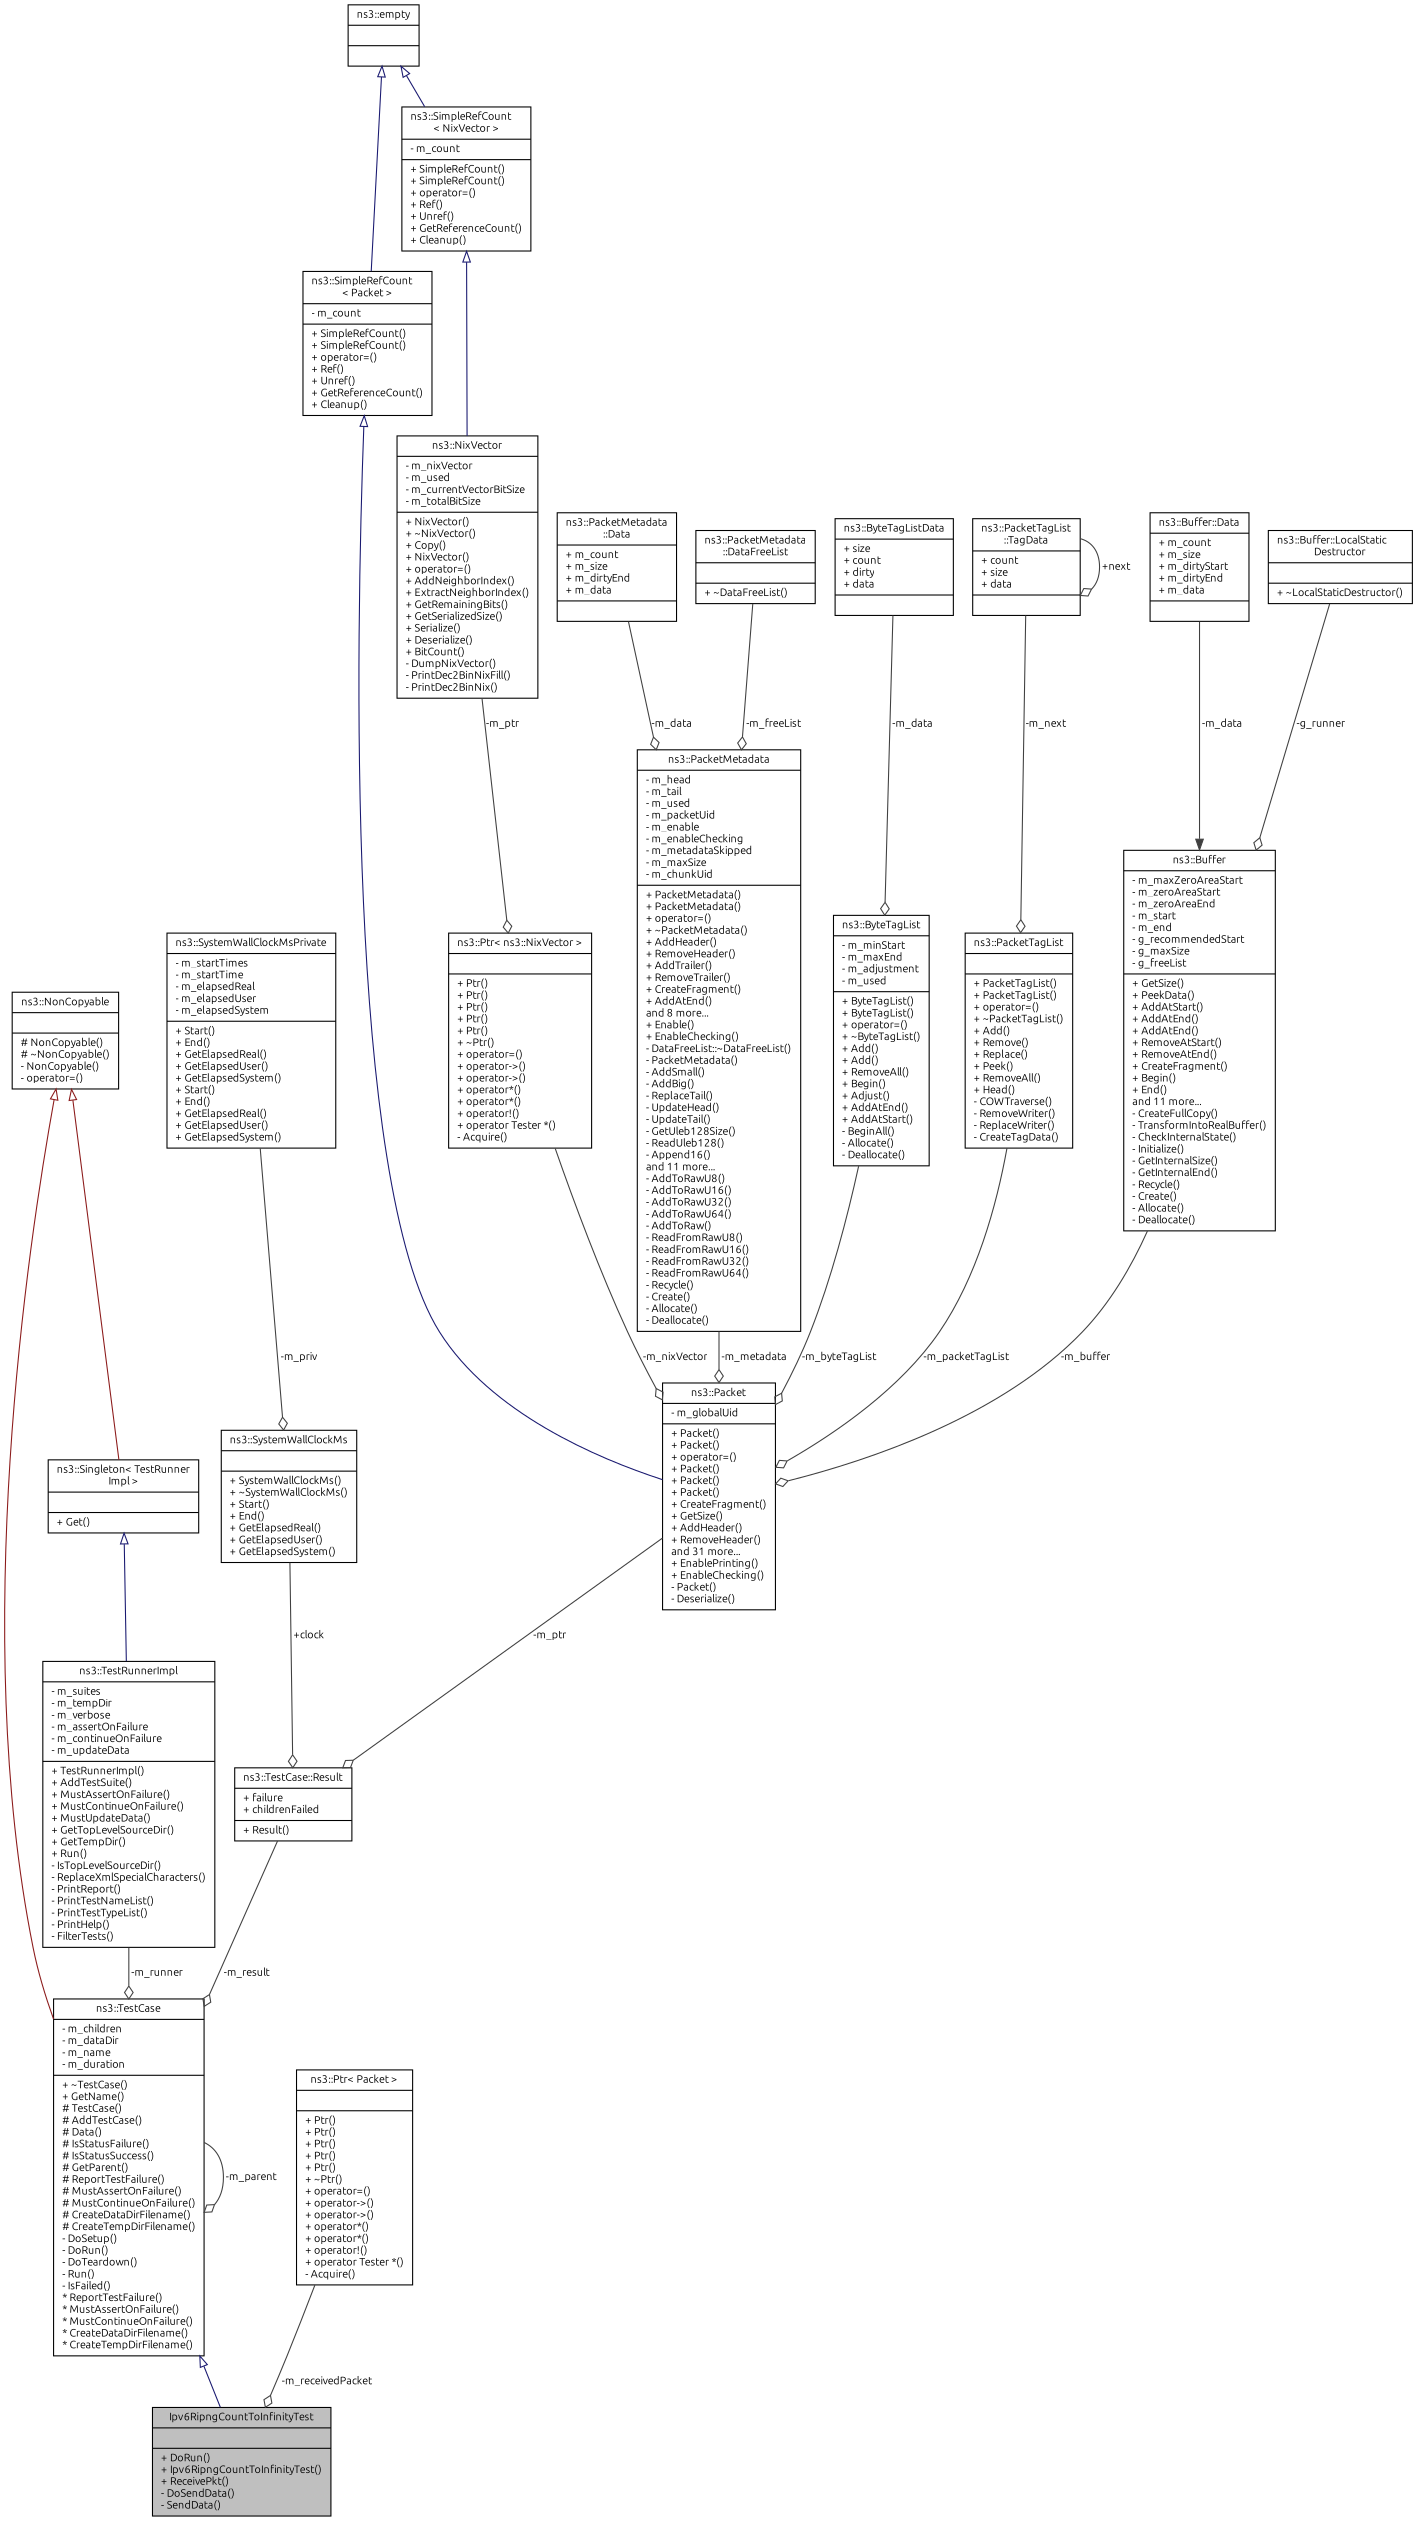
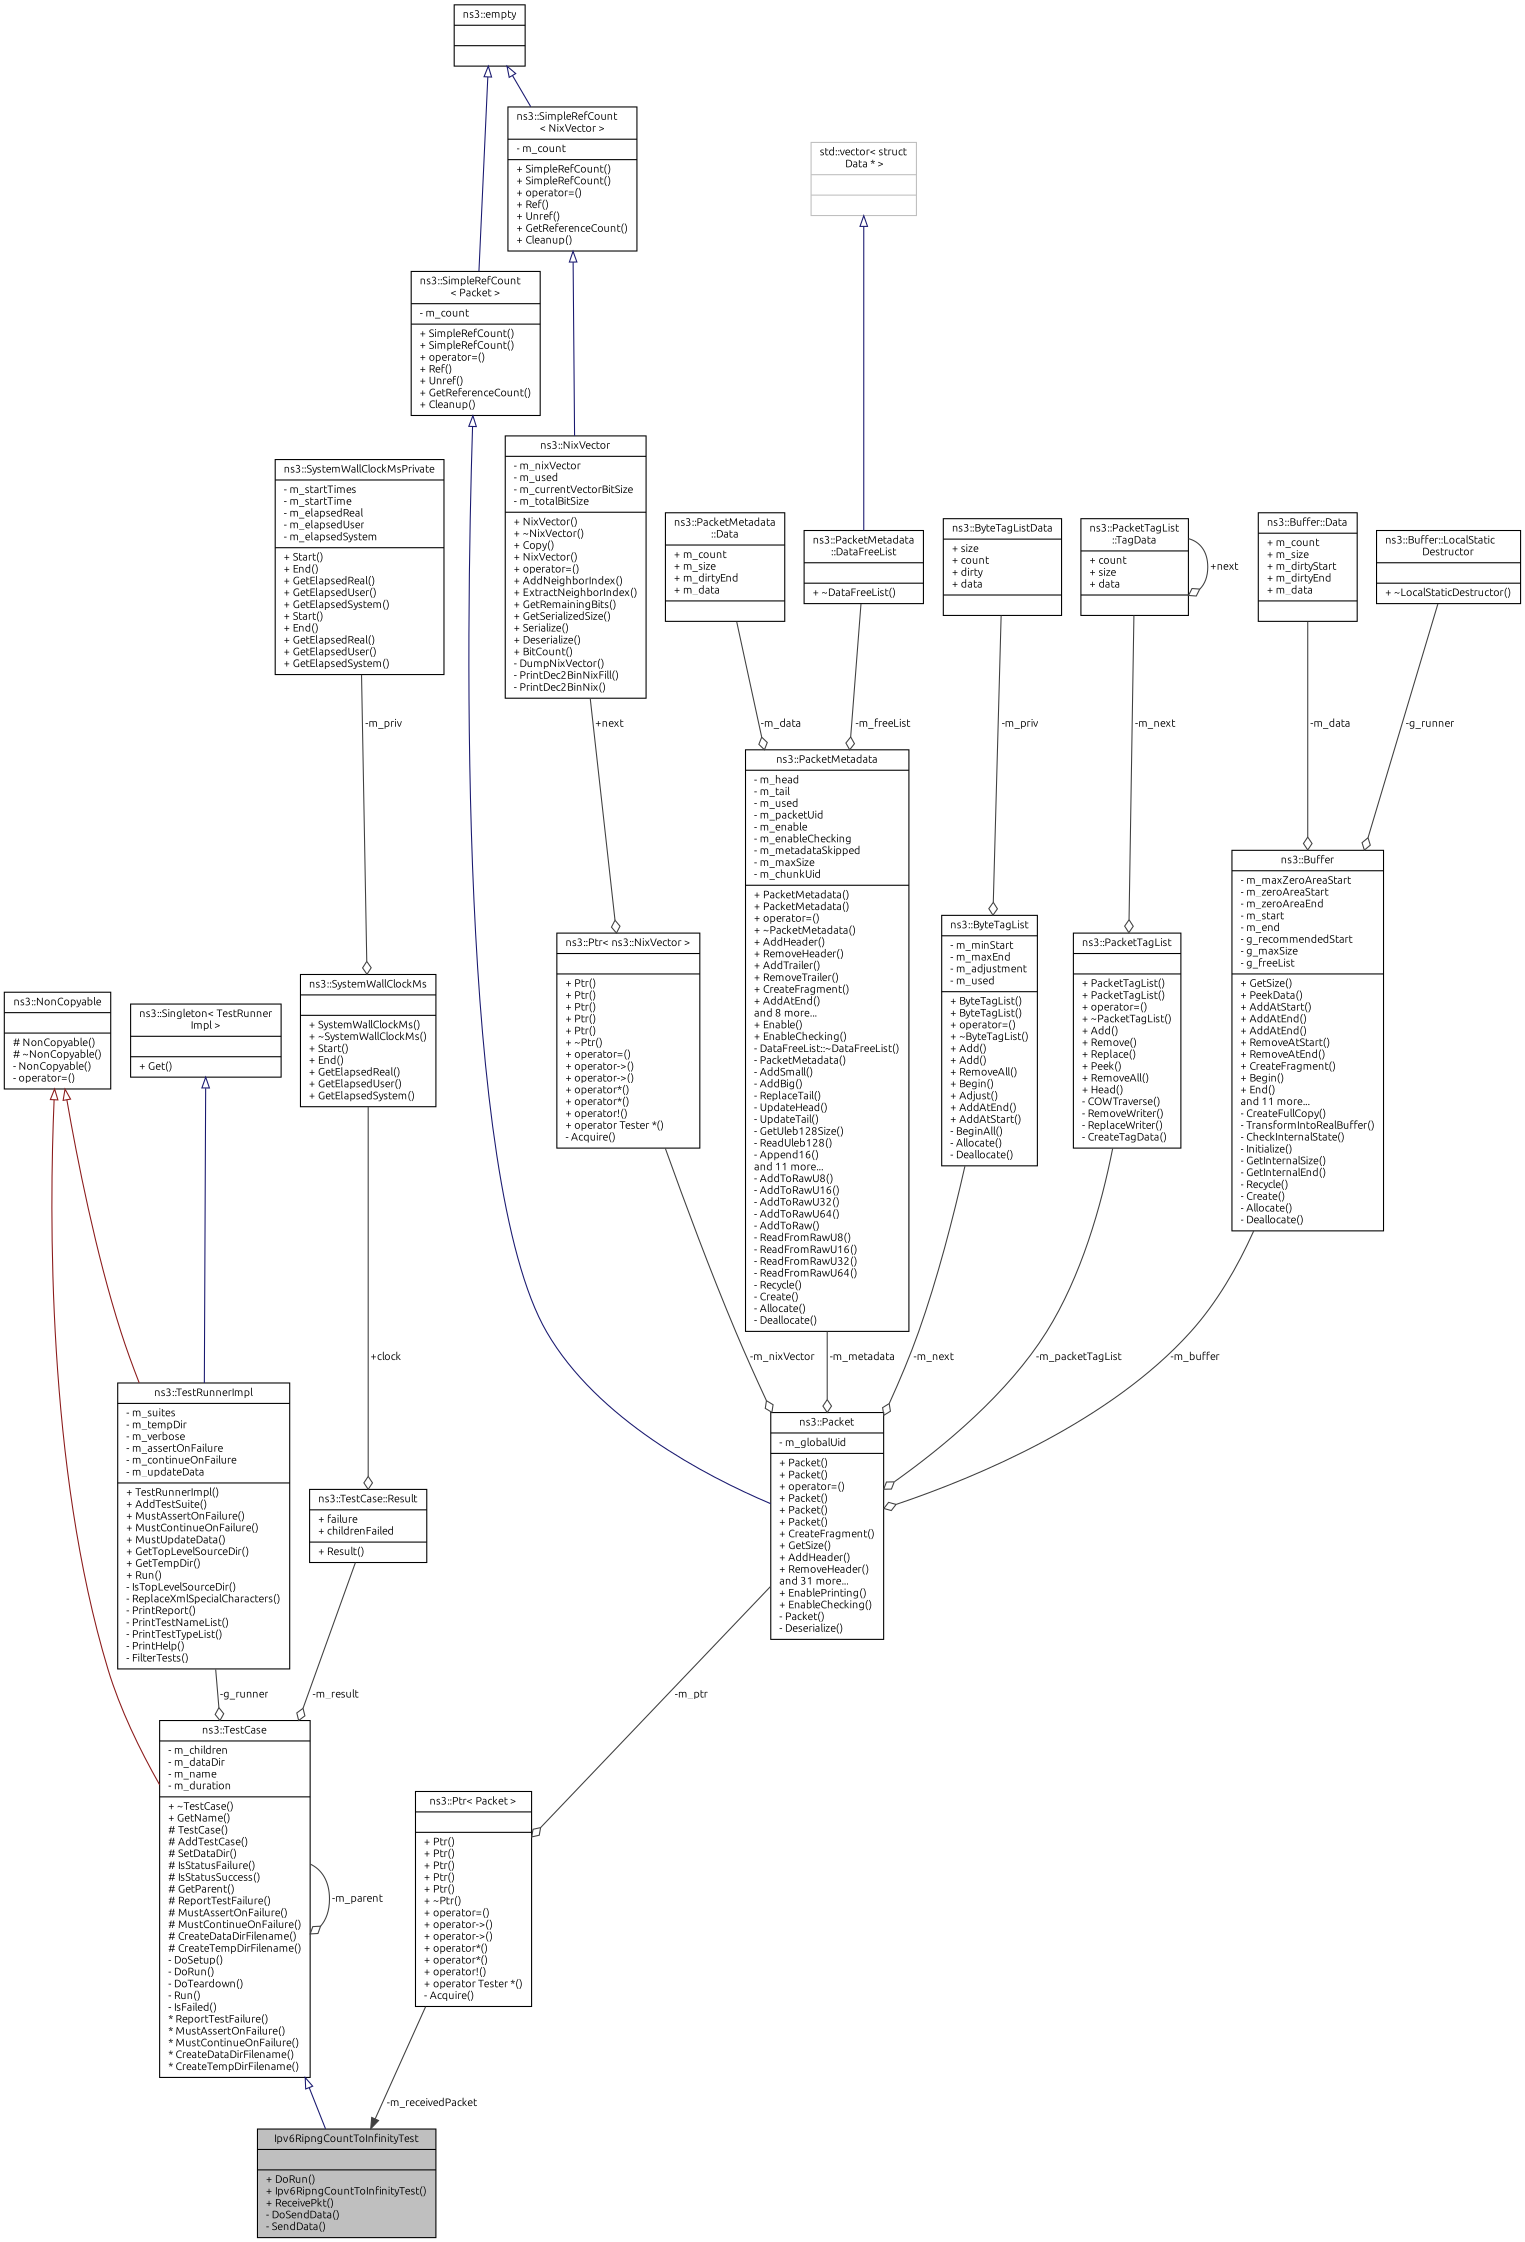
node "std::vector< struct": added
edge "ns3::NixVector" -> "ns3::Ptr< ns3::NixVector >": label " -m_ptr" -> " +next"
edge "ns3::ByteTagListData" -> "ns3::ByteTagList": label " -m_data" -> " -m_priv"
edge "ns3::Buffer::Data" -> "ns3::Buffer": arrowhead normal -> odiamond
edge "ns3::Singleton< TestRunner" -> "ns3::NonCopyable": now "ns3::TestRunnerImpl" -> "ns3::NonCopyable"
edge "ns3::ByteTagList" -> "ns3::Packet": label " -m_byteTagList" -> " -m_next"
edge "ns3::Packet" -> "ns3::TestCase::Result": now "ns3::Packet" -> "ns3::Ptr< Packet >"
edge "ns3::TestRunnerImpl" -> "ns3::TestCase": label " -m_runner" -> " -g_runner"
node "ns3::TestCase": text "# Data()" -> "# SetDataDir()"
edge "ns3::Ptr< Packet >" -> "Ipv6RipngCountToInfinityTest": arrowhead odiamond -> normal
